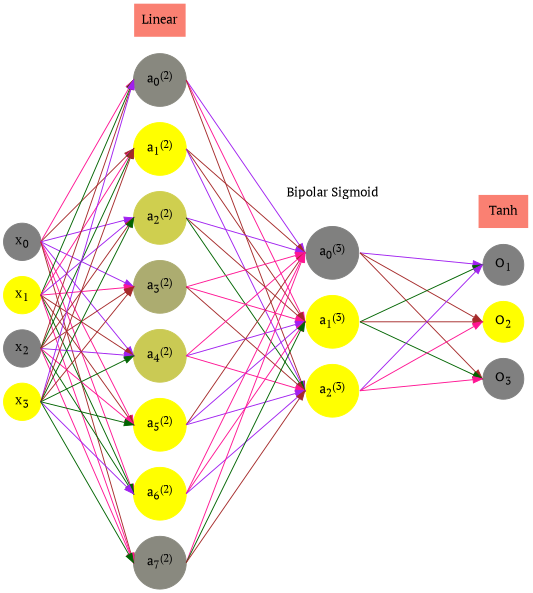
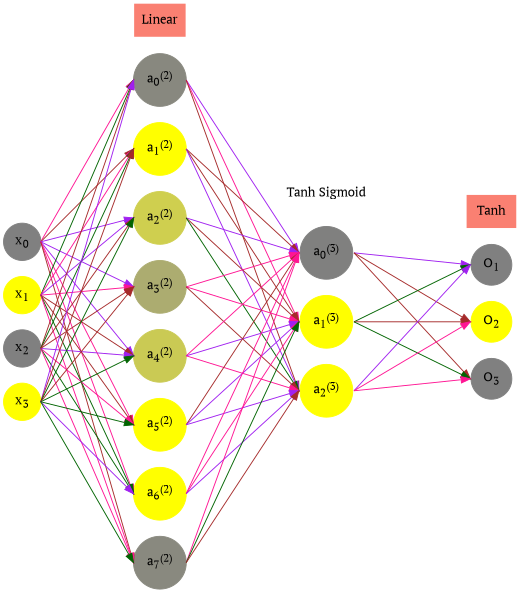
node "Bipolar Sigmoid": label "Bipolar Sigmoid" -> "Tanh Sigmoid"
